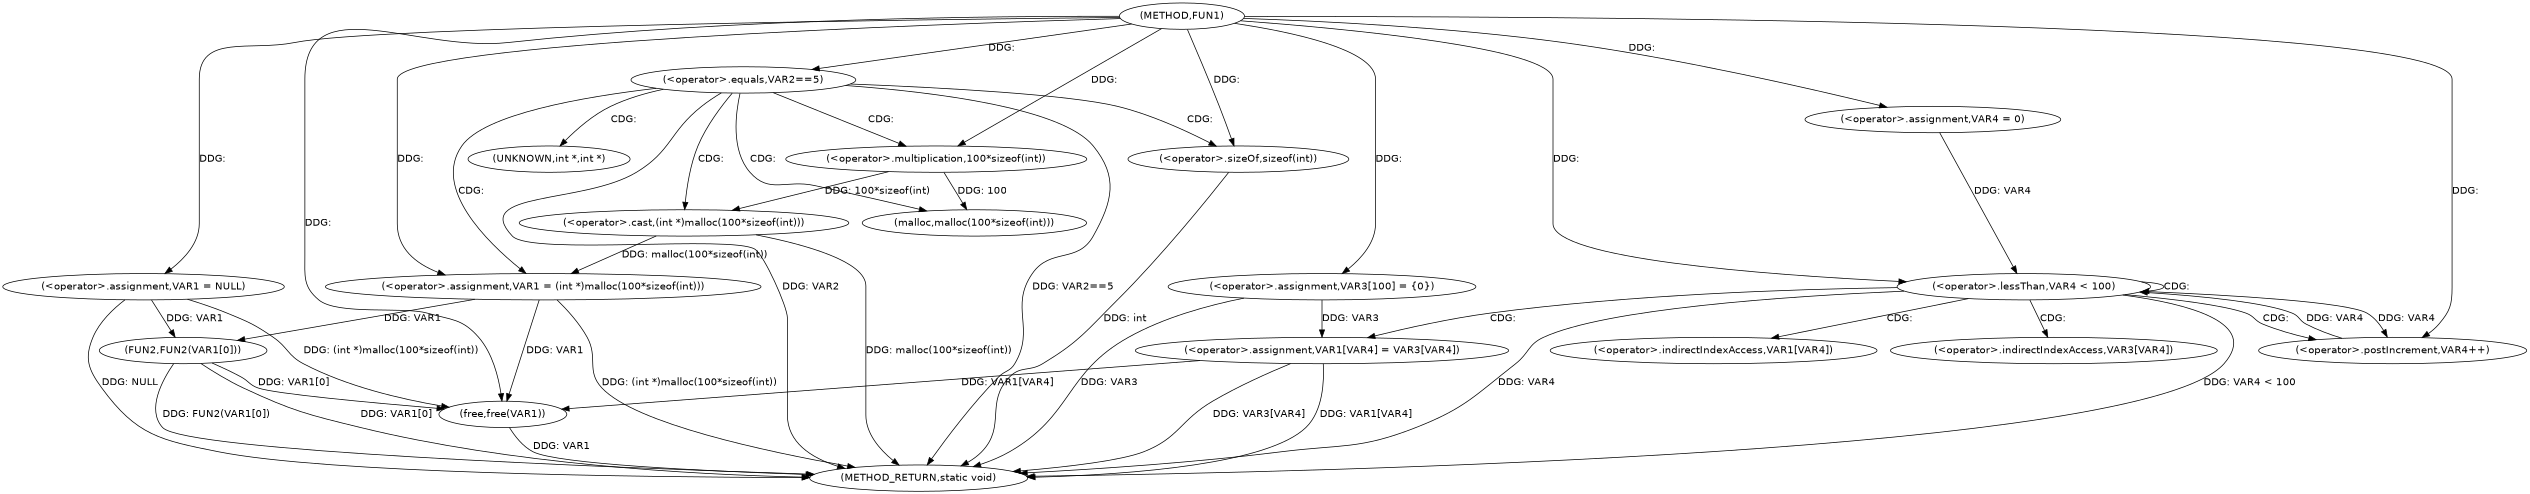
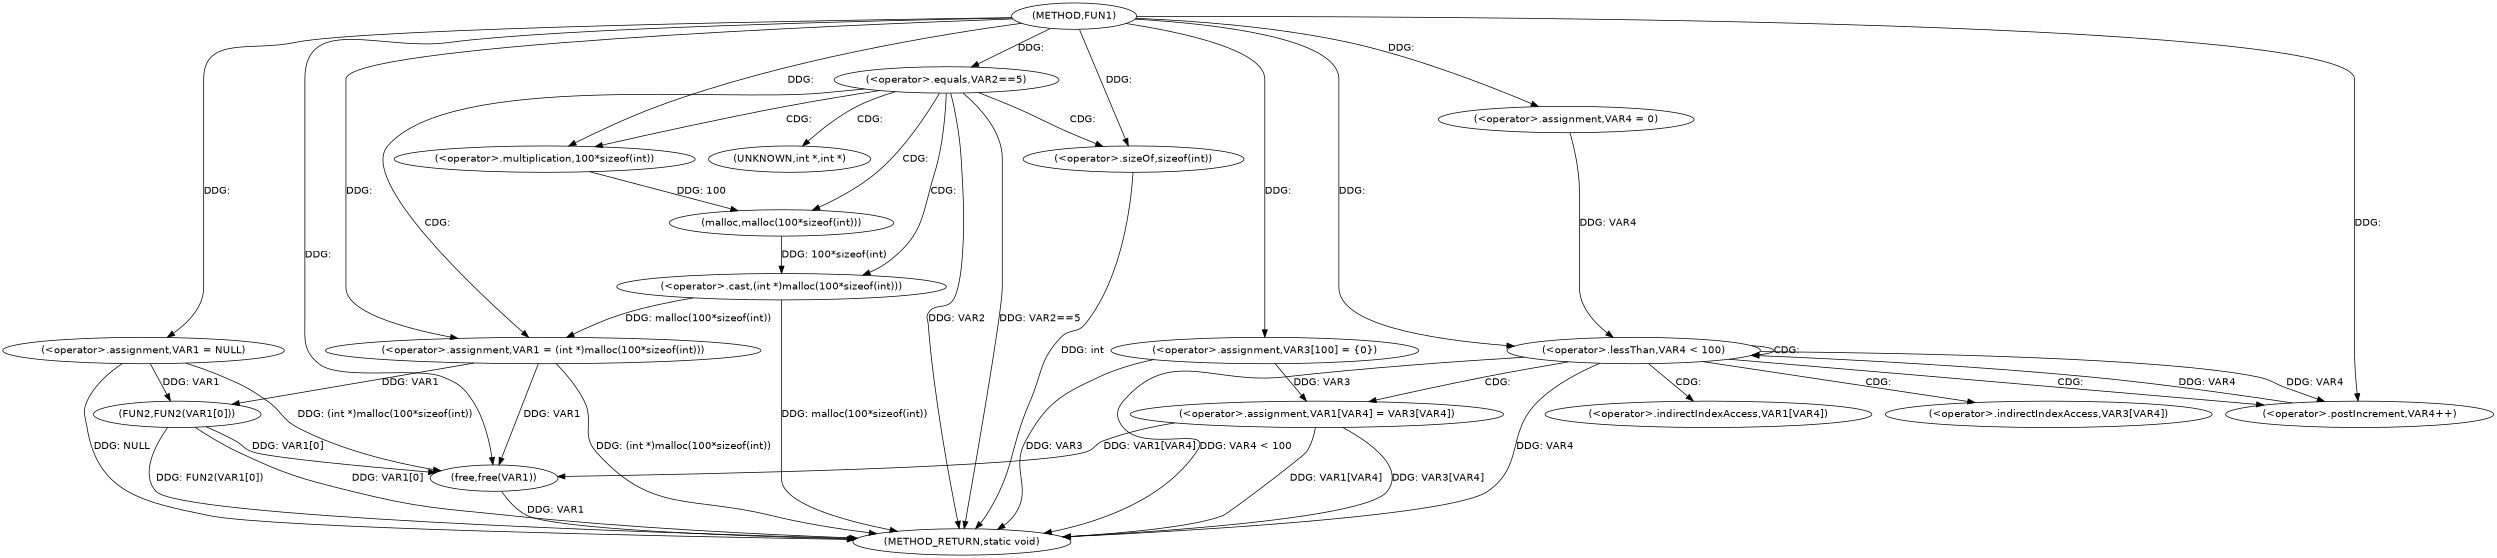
edge "(<operator>.multiplication,100*sizeof(int))" -> "(<operator>.cast,(int *)malloc(100*sizeof(int)))": now "(malloc,malloc(100*sizeof(int)))" -> "(<operator>.cast,(int *)malloc(100*sizeof(int)))"
